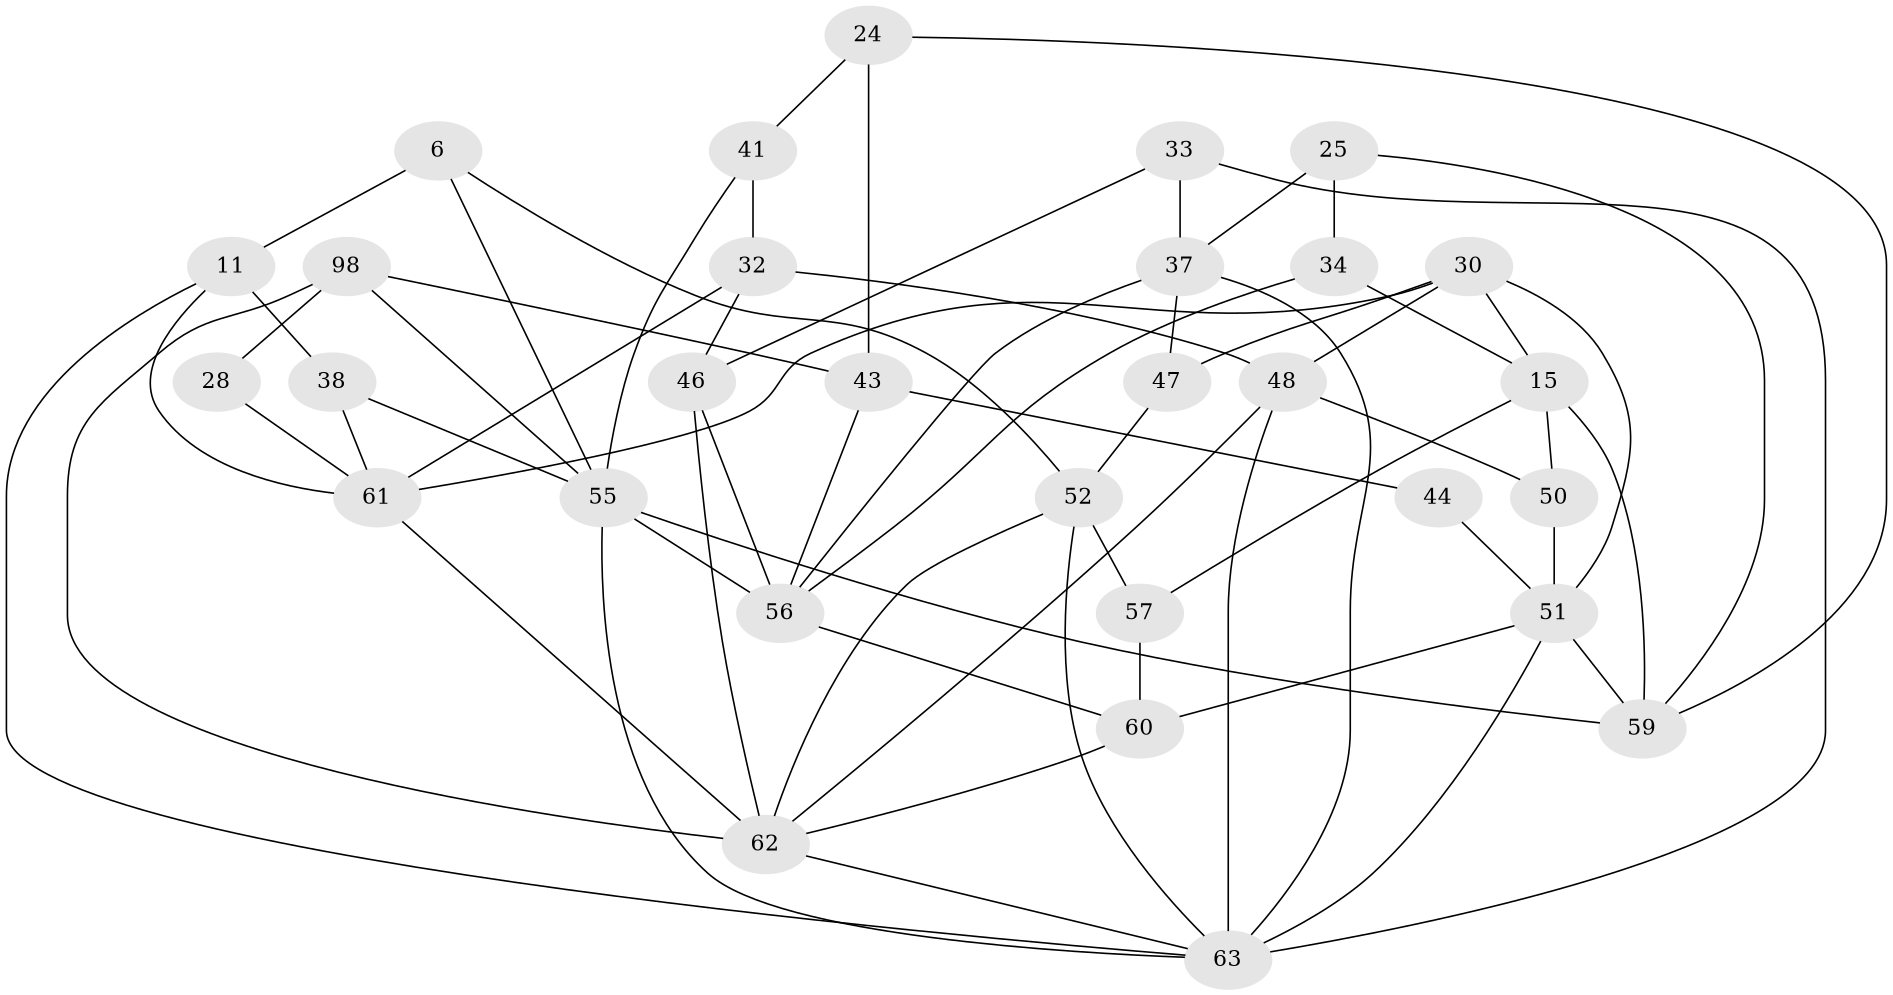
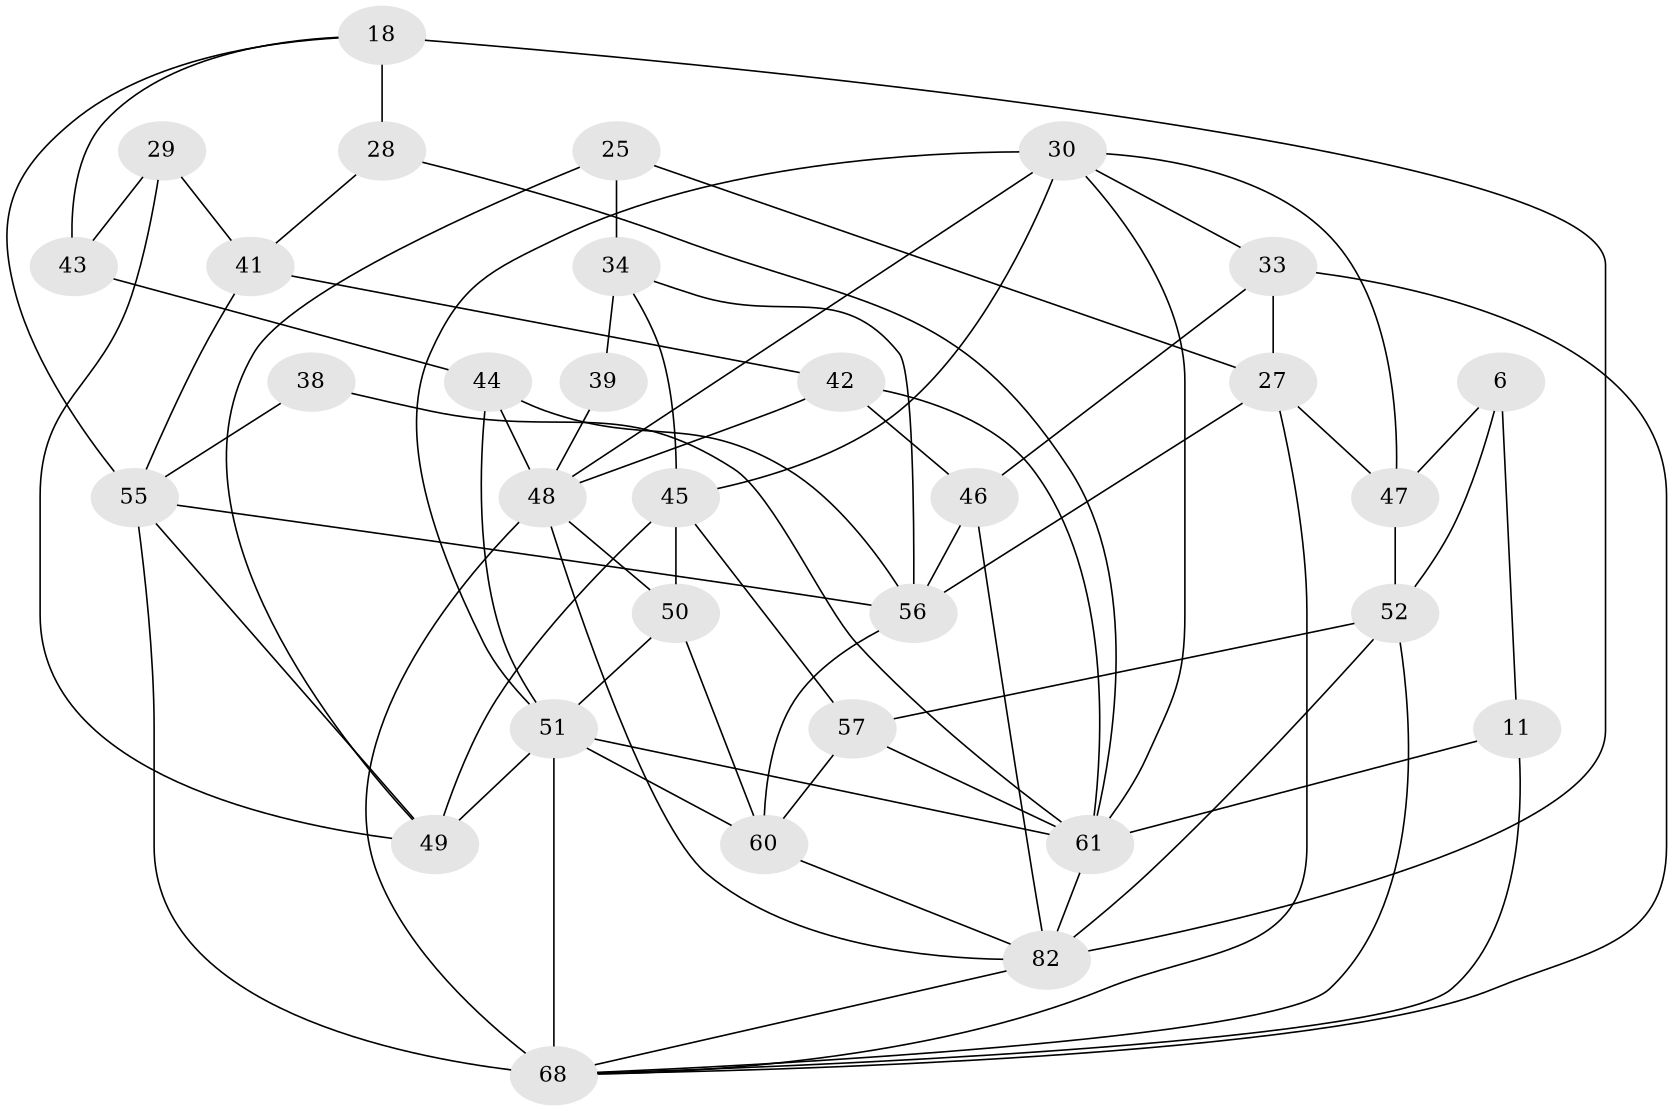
node "24": label "24" -> "29"
edge "28" -- "41": added
edge "30" -- "33": added
node "98": label "98" -> "18"
node "32": label "32" -> "42"
node "37": label "37" -> "27"
edge "11" -- "38": removed
edge "6" -- "55": now "6" -- "47"
node "39": added
node "15": label "15" -> "45"
edge "44" -- "48": added
edge "43" -- "56": now "44" -- "56"
edge "50" -- "60": added
node "59": label "59" -> "49"
edge "51" -- "61": added
edge "57" -- "61": added
node "62": label "62" -> "82"
node "63": label "63" -> "68"
